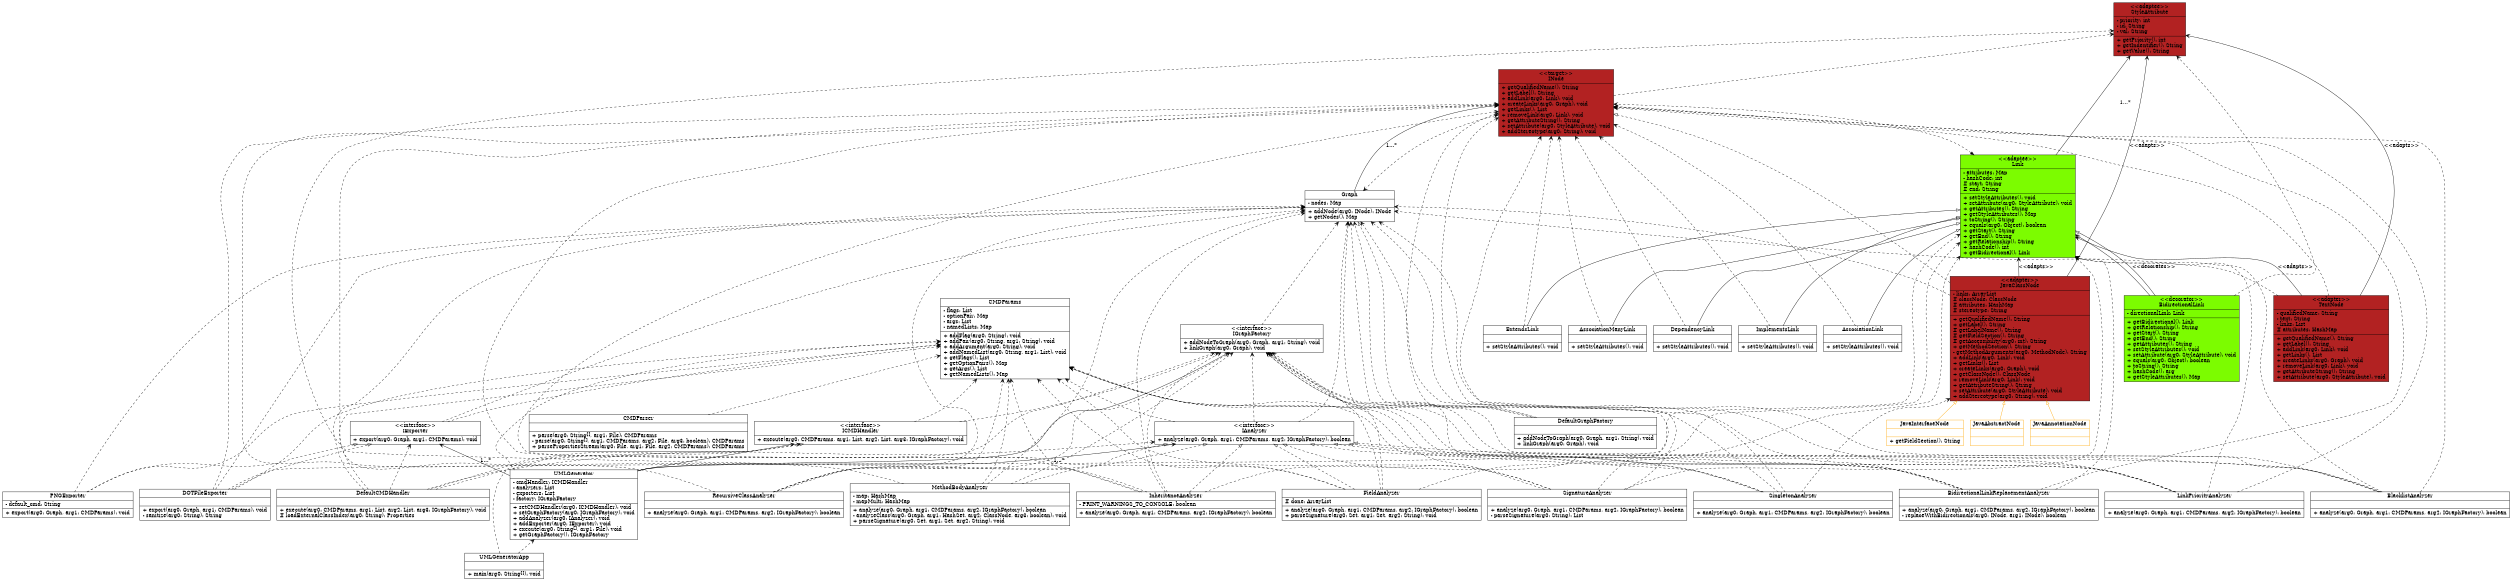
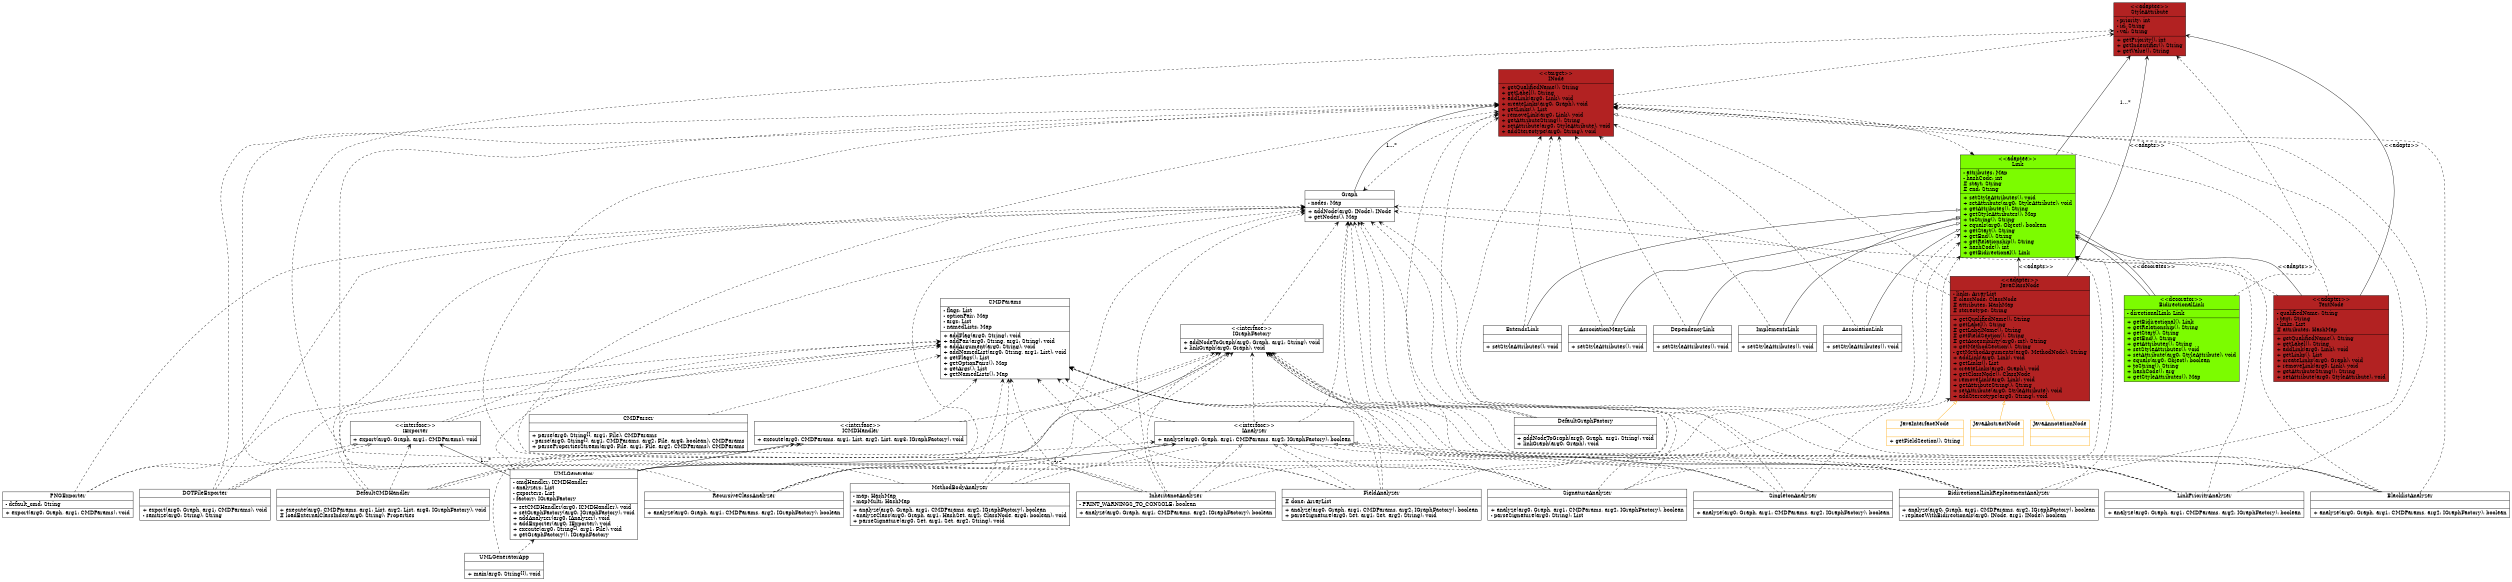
edge "SingletonAnalyzer" -> "Graph": arrowhead onormal -> vee
